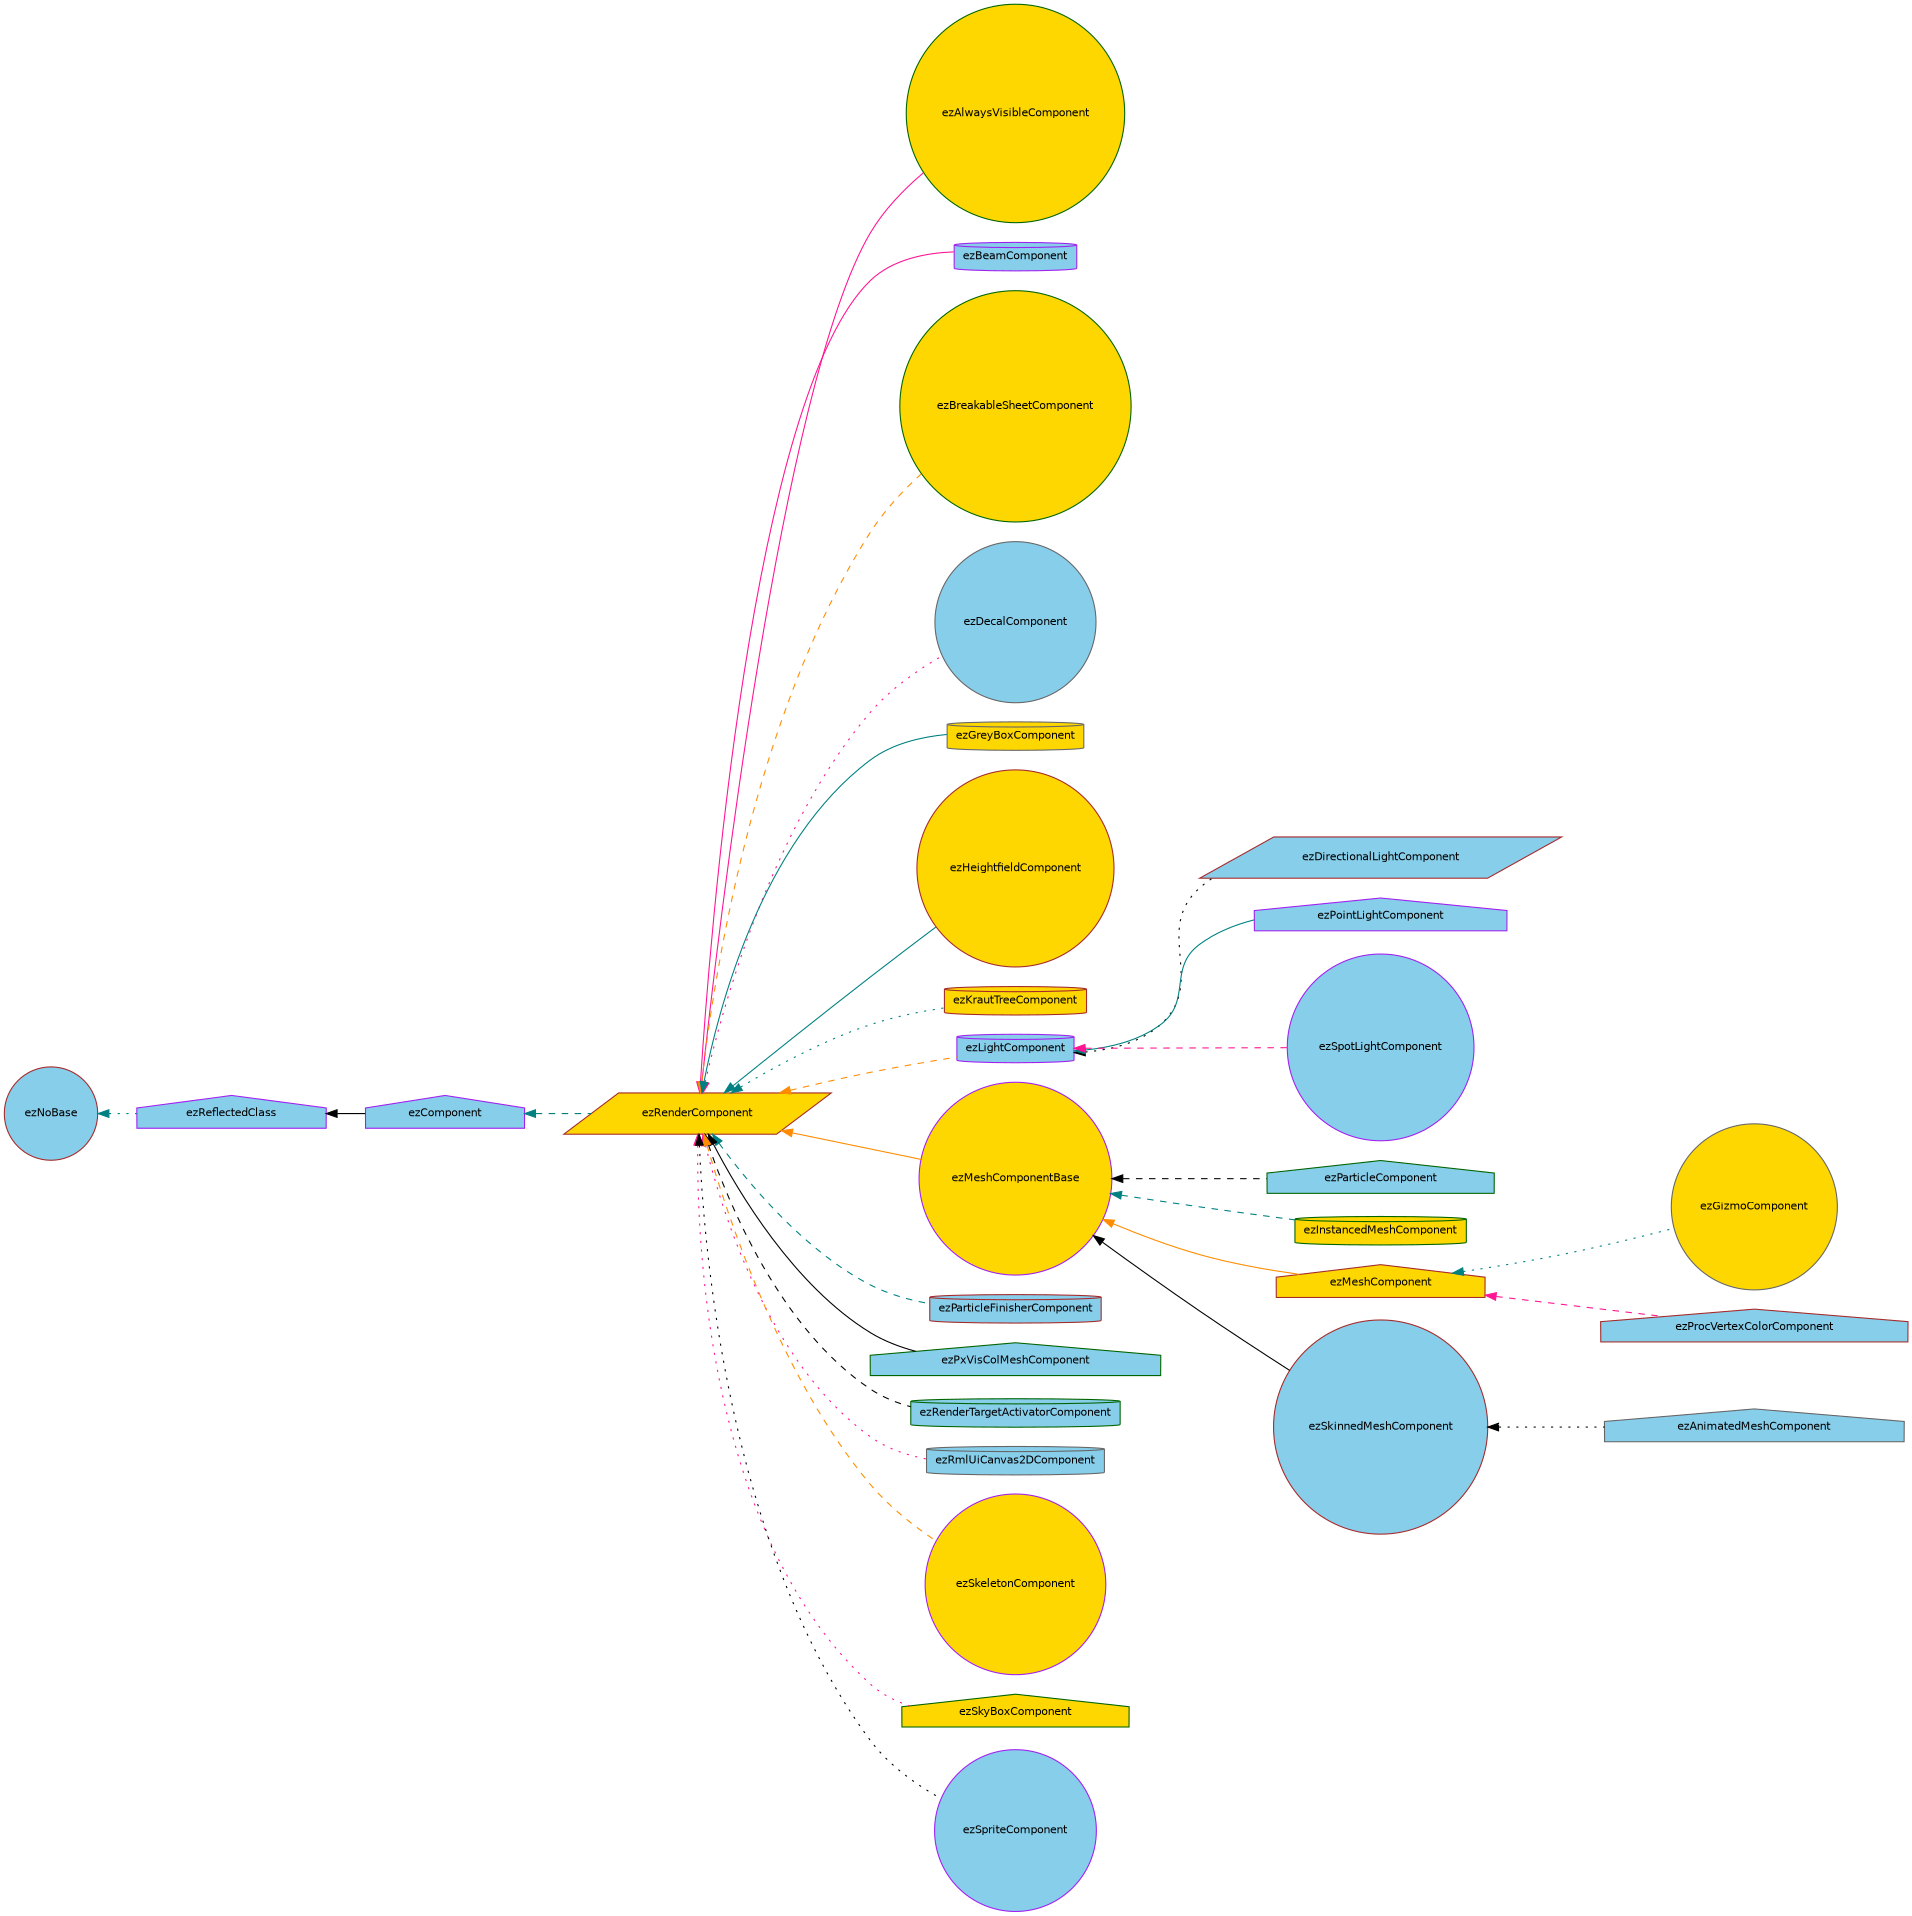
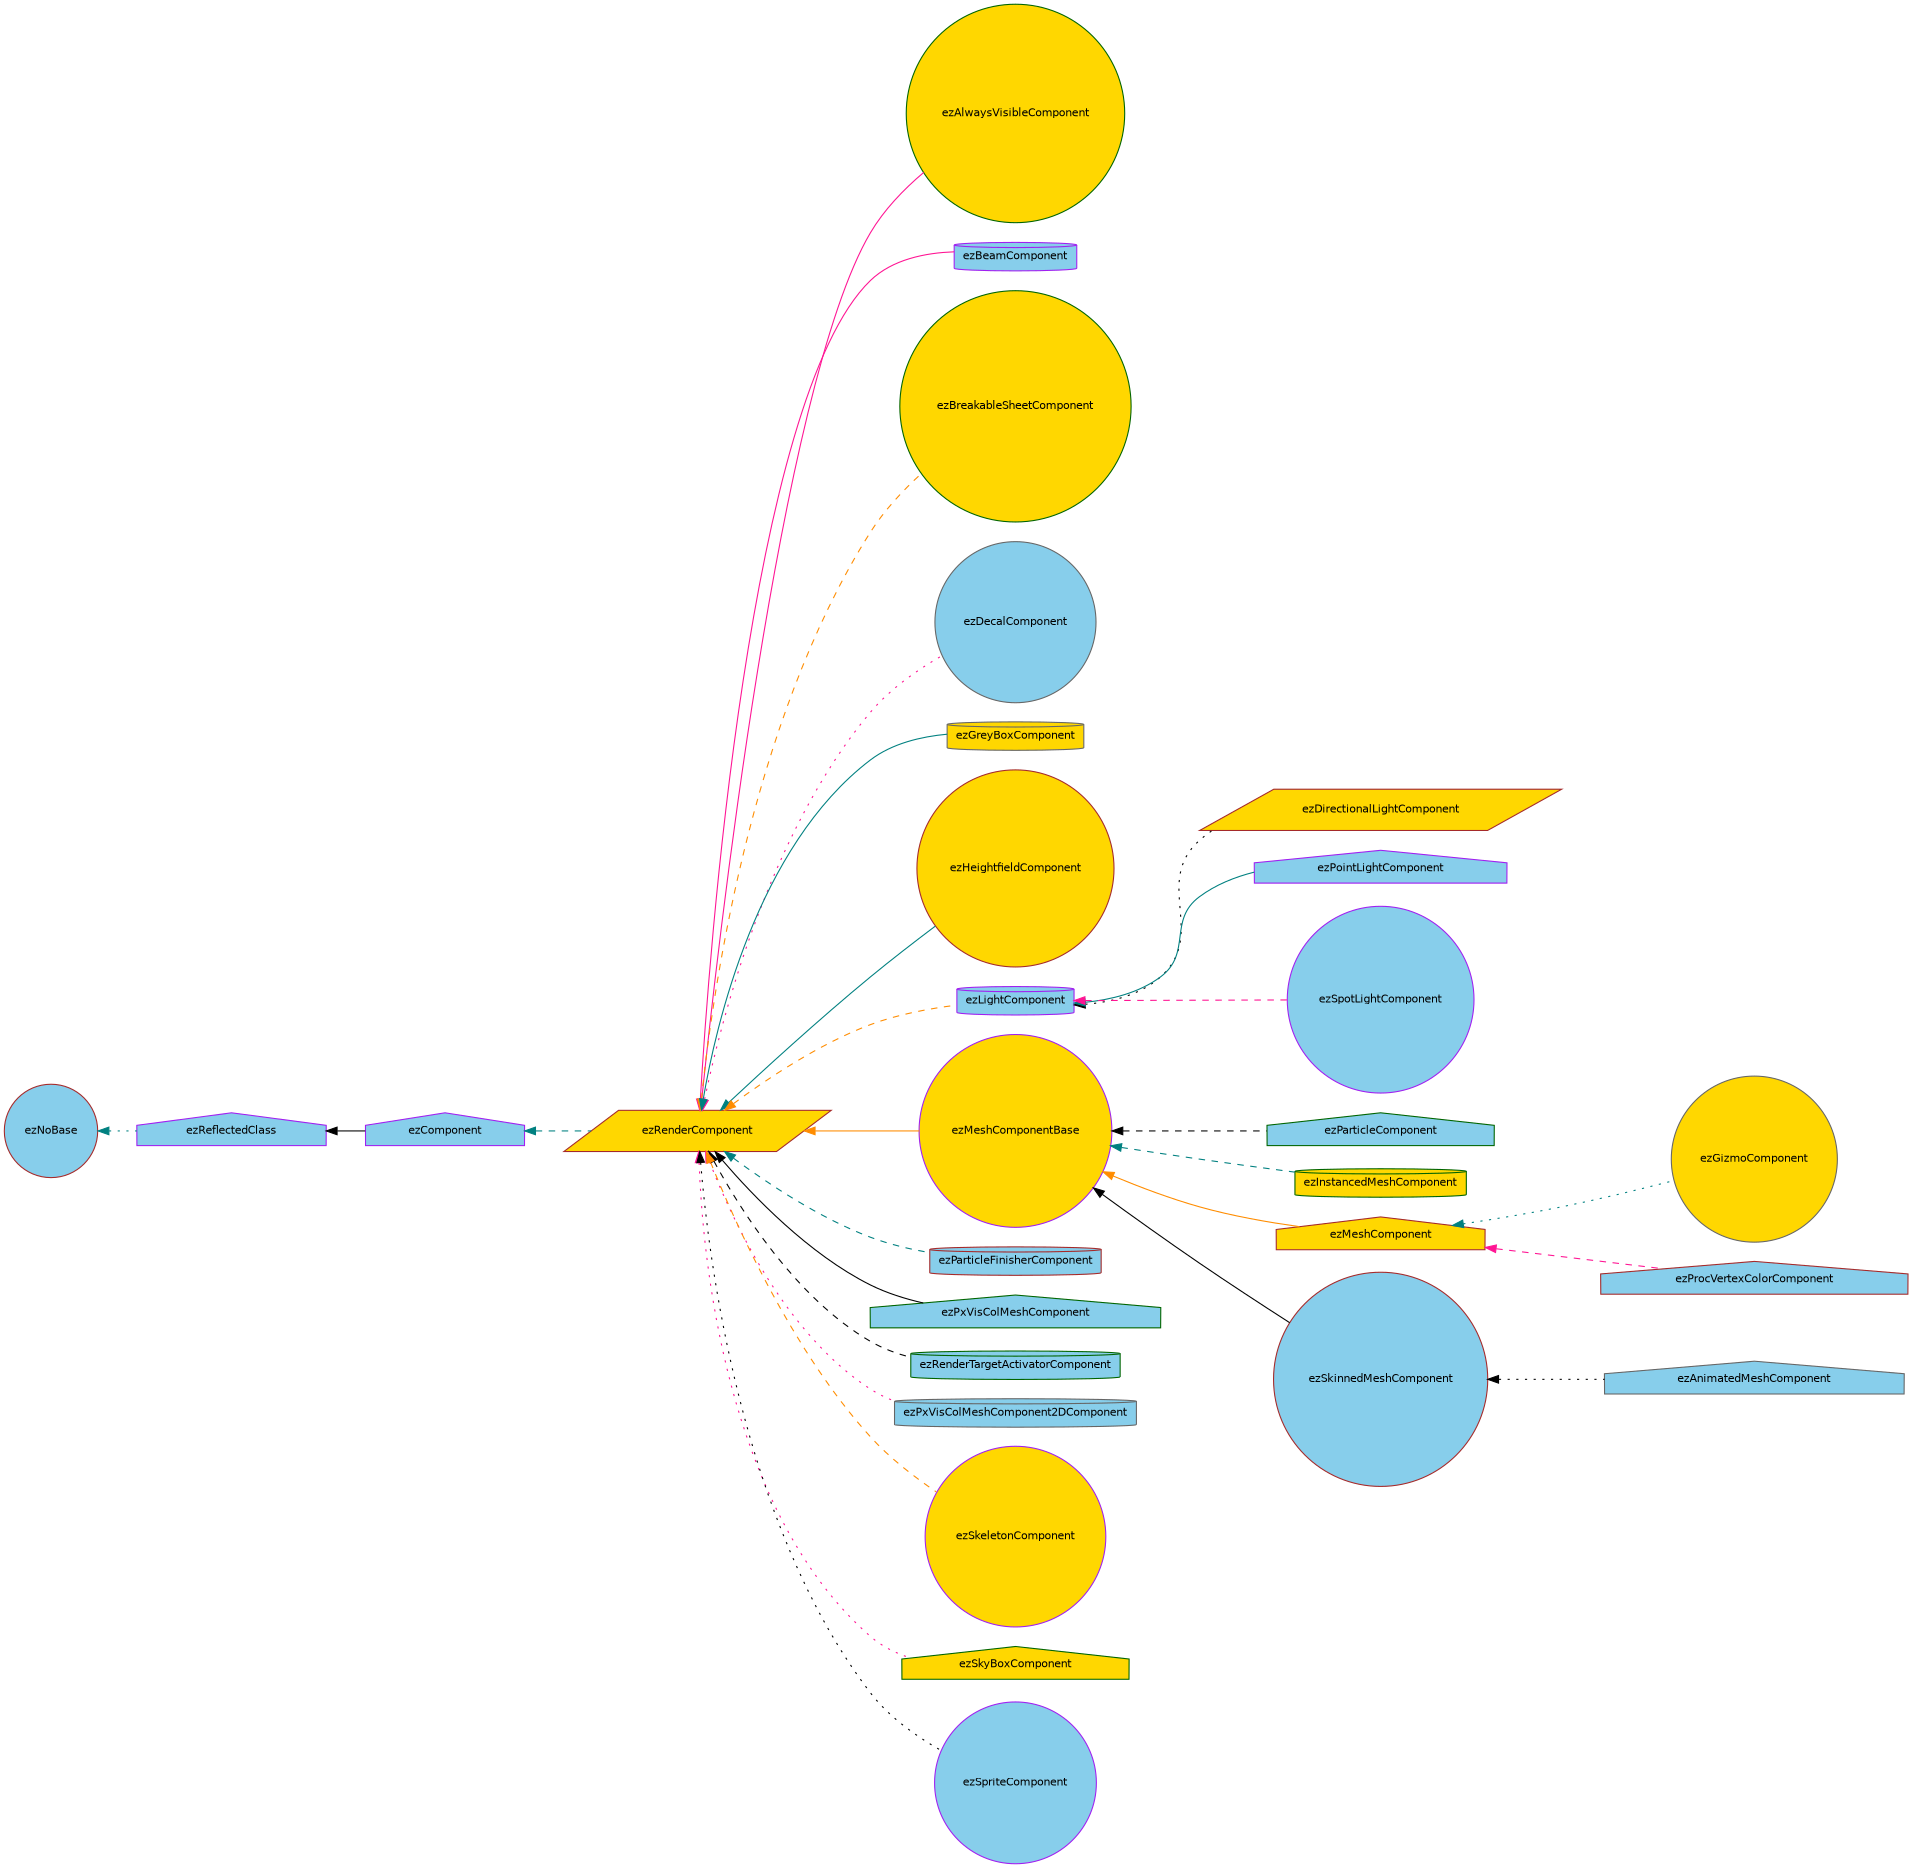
node "ezDirectionalLightComponent": fillcolor skyblue -> gold
node "ezKrautTreeComponent": removed
node "ezRmlUiCanvas2DComponent": label "ezRmlUiCanvas2DComponent" -> "ezPxVisColMeshComponent2DComponent"
